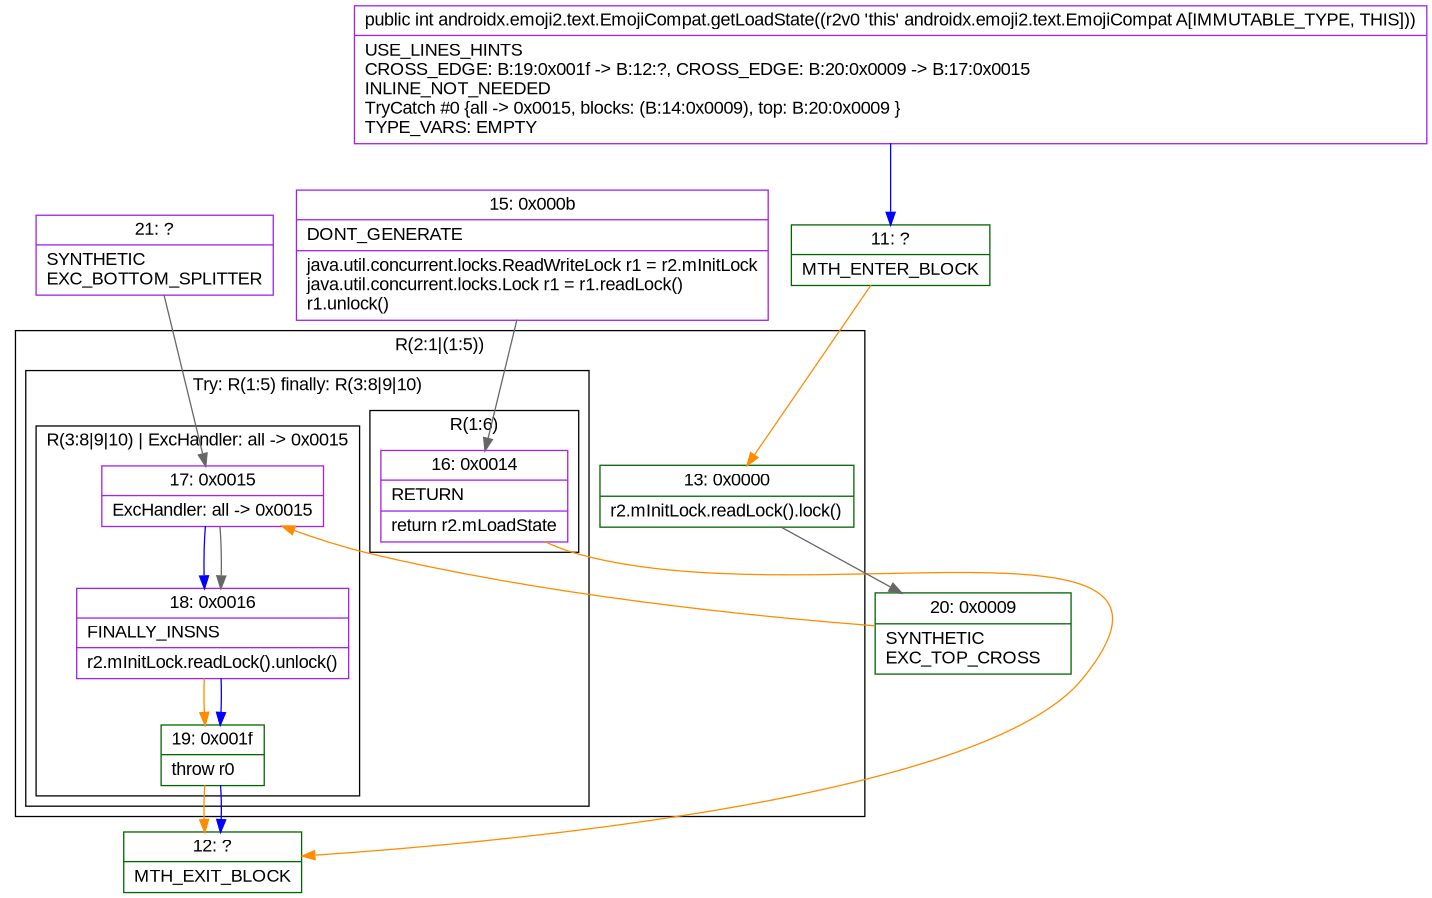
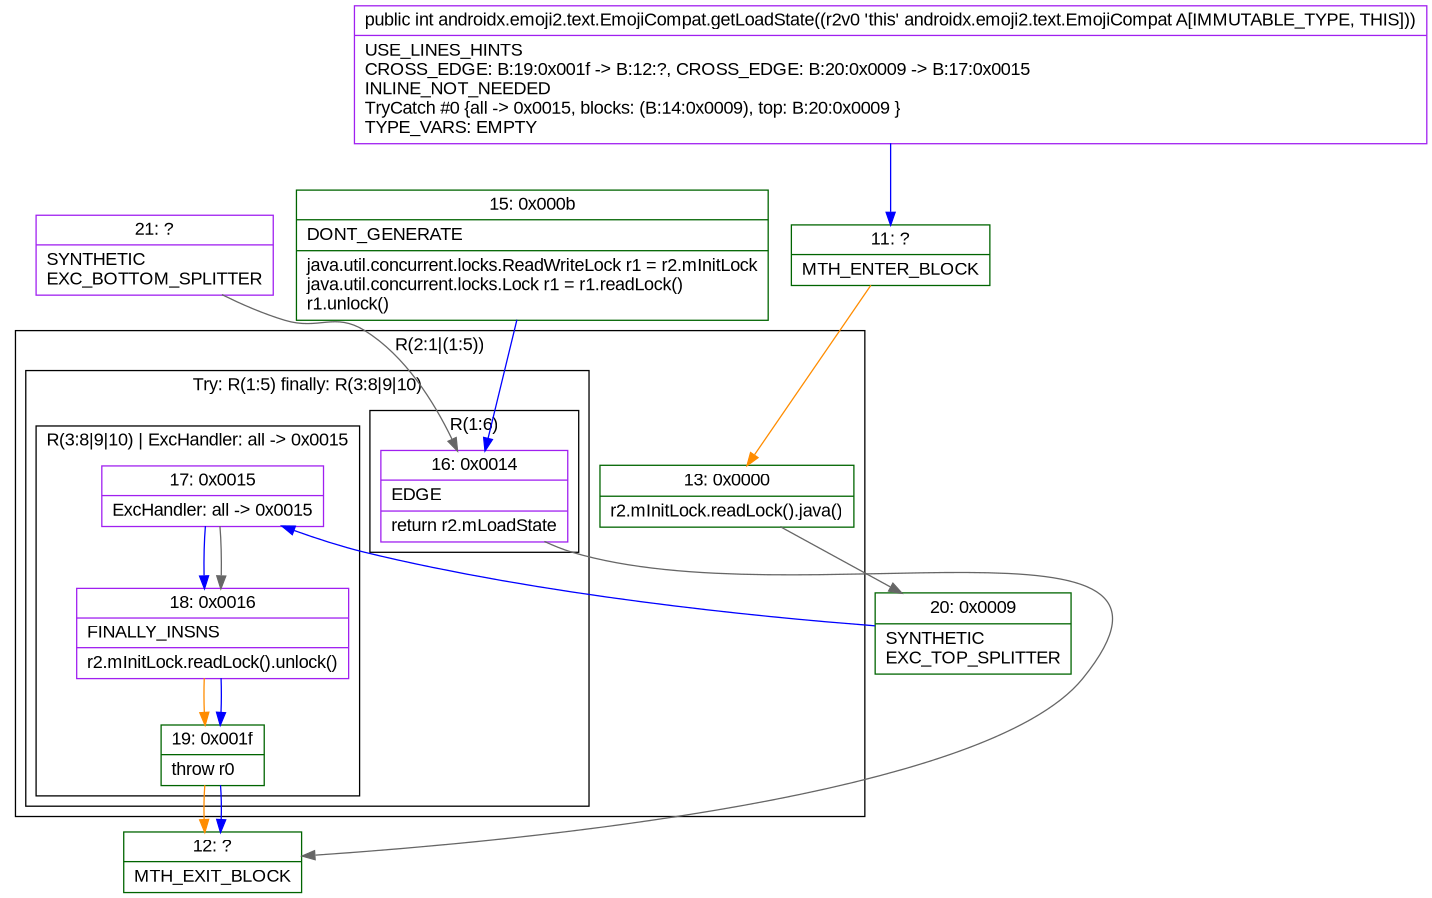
node "15: 0x000b": color purple -> darkgreen
edge "15: 0x000b" -> "16: 0x0014": color gray40 -> blue
edge "21: ?" -> "17: 0x0015": now "21: ?" -> "16: 0x0014"
node "16: 0x0014": text "RETURN" -> "EDGE"
node "13: 0x0000": text "r2.mInitLock.readLock().lock()" -> "r2.mInitLock.readLock().java()"
edge "20: 0x0009" -> "17: 0x0015": color darkorange -> blue
node "20: 0x0009": text "EXC_TOP_CROSS" -> "EXC_TOP_SPLITTER"
edge "16: 0x0014" -> "12: ?": color darkorange -> gray40
